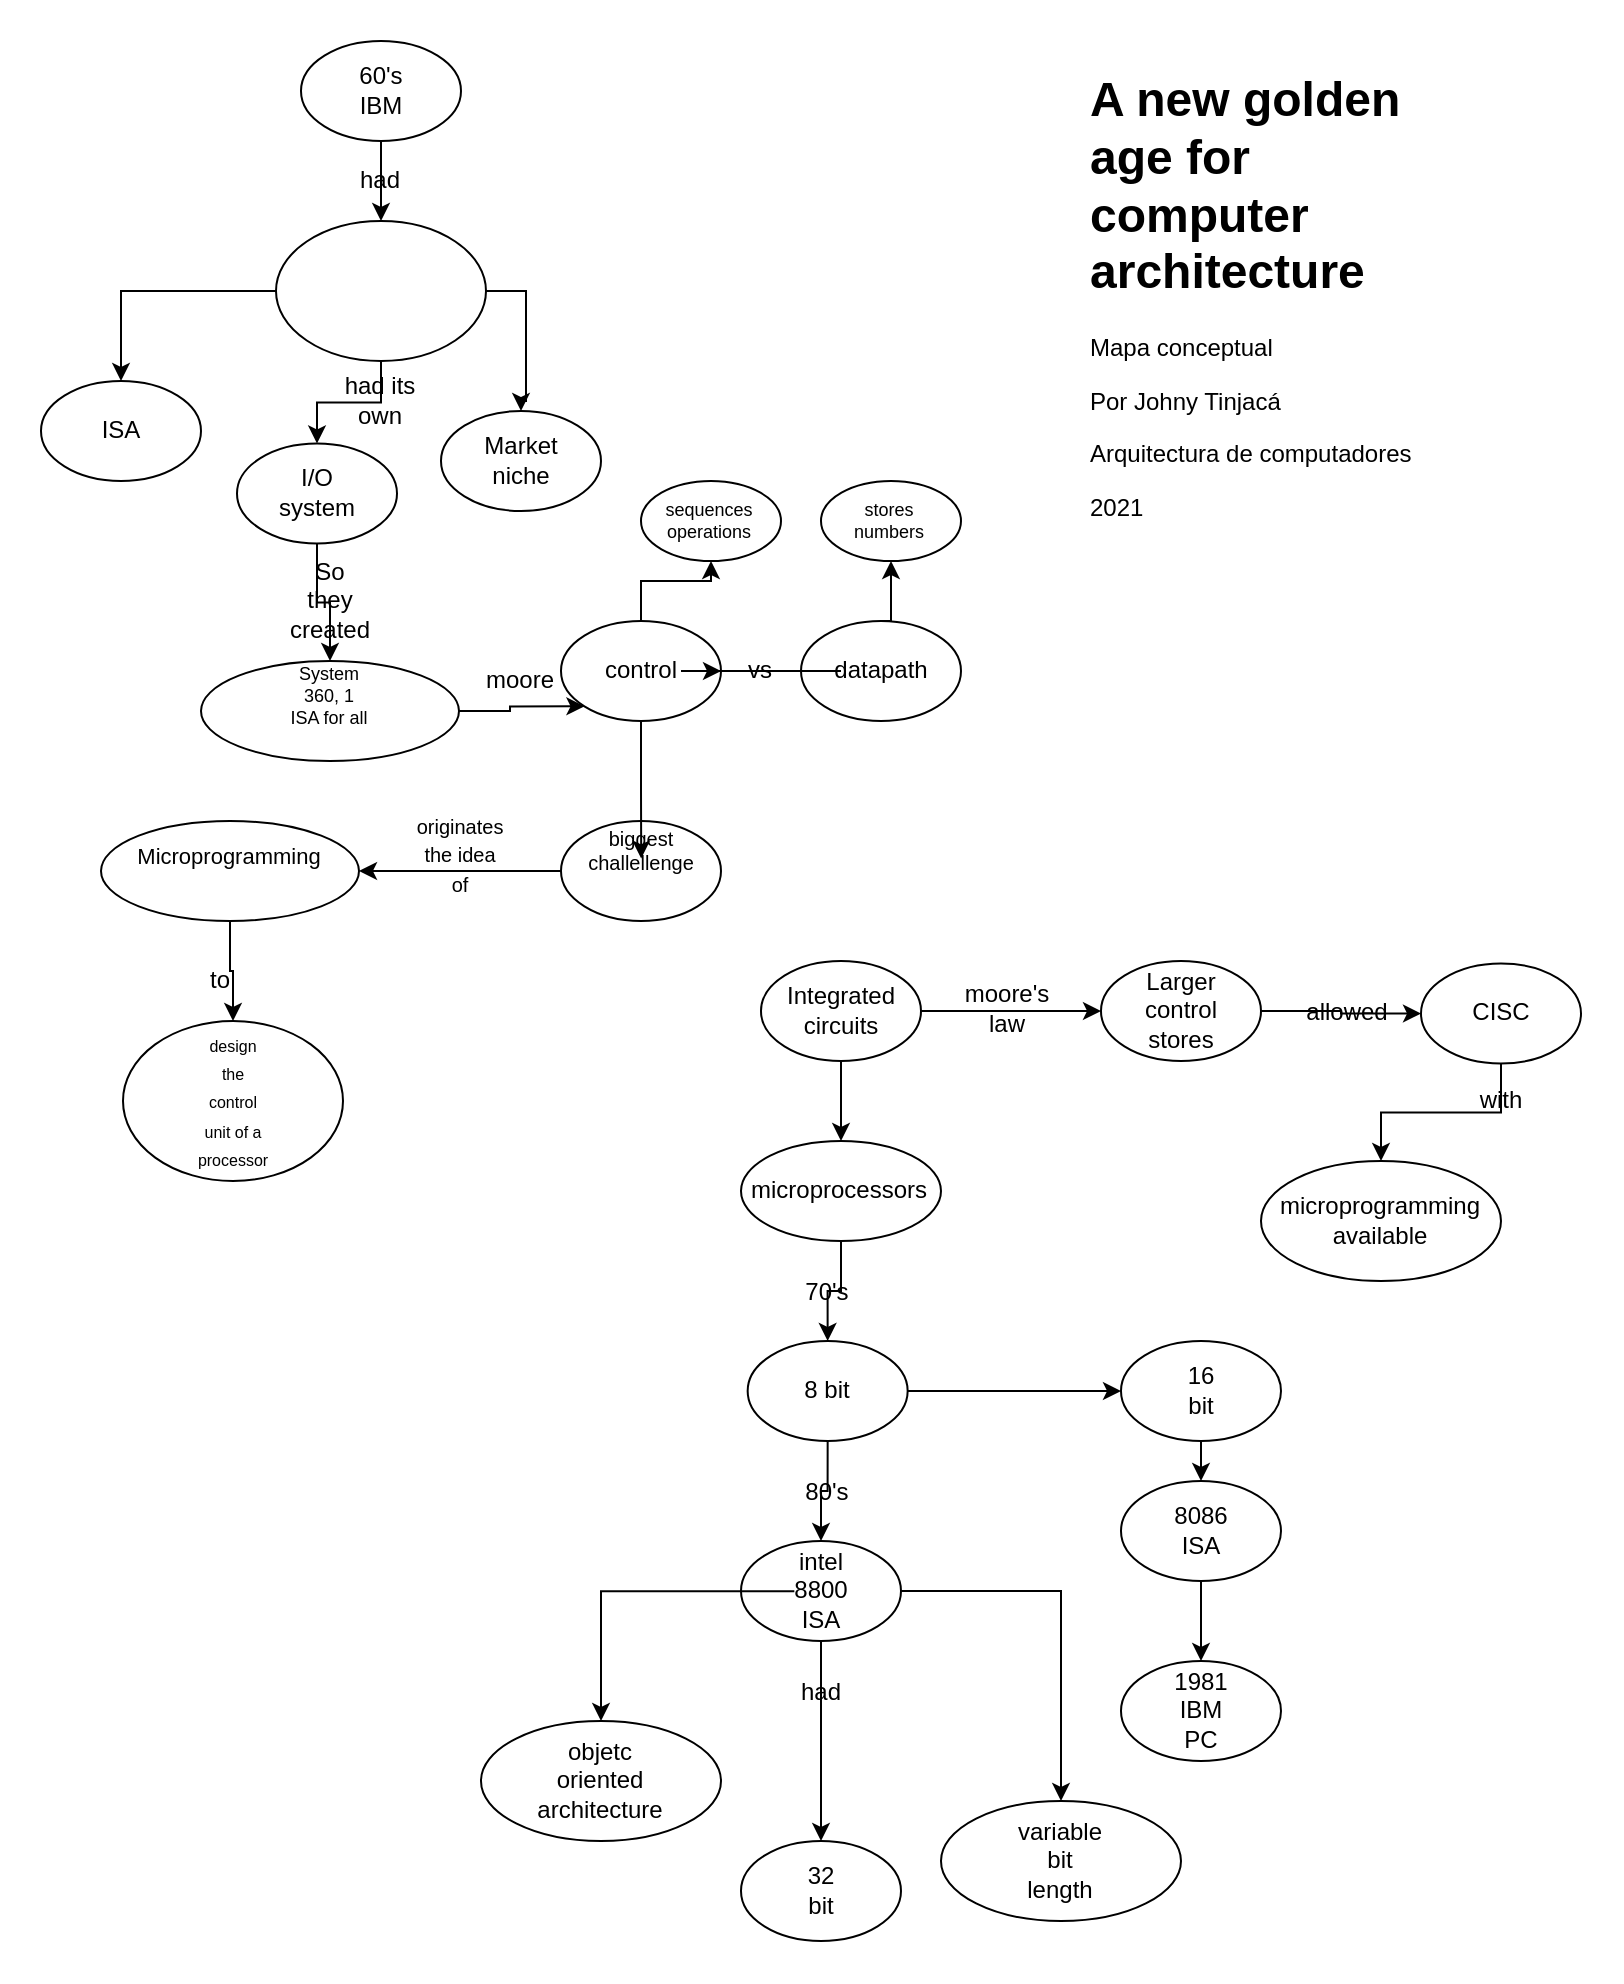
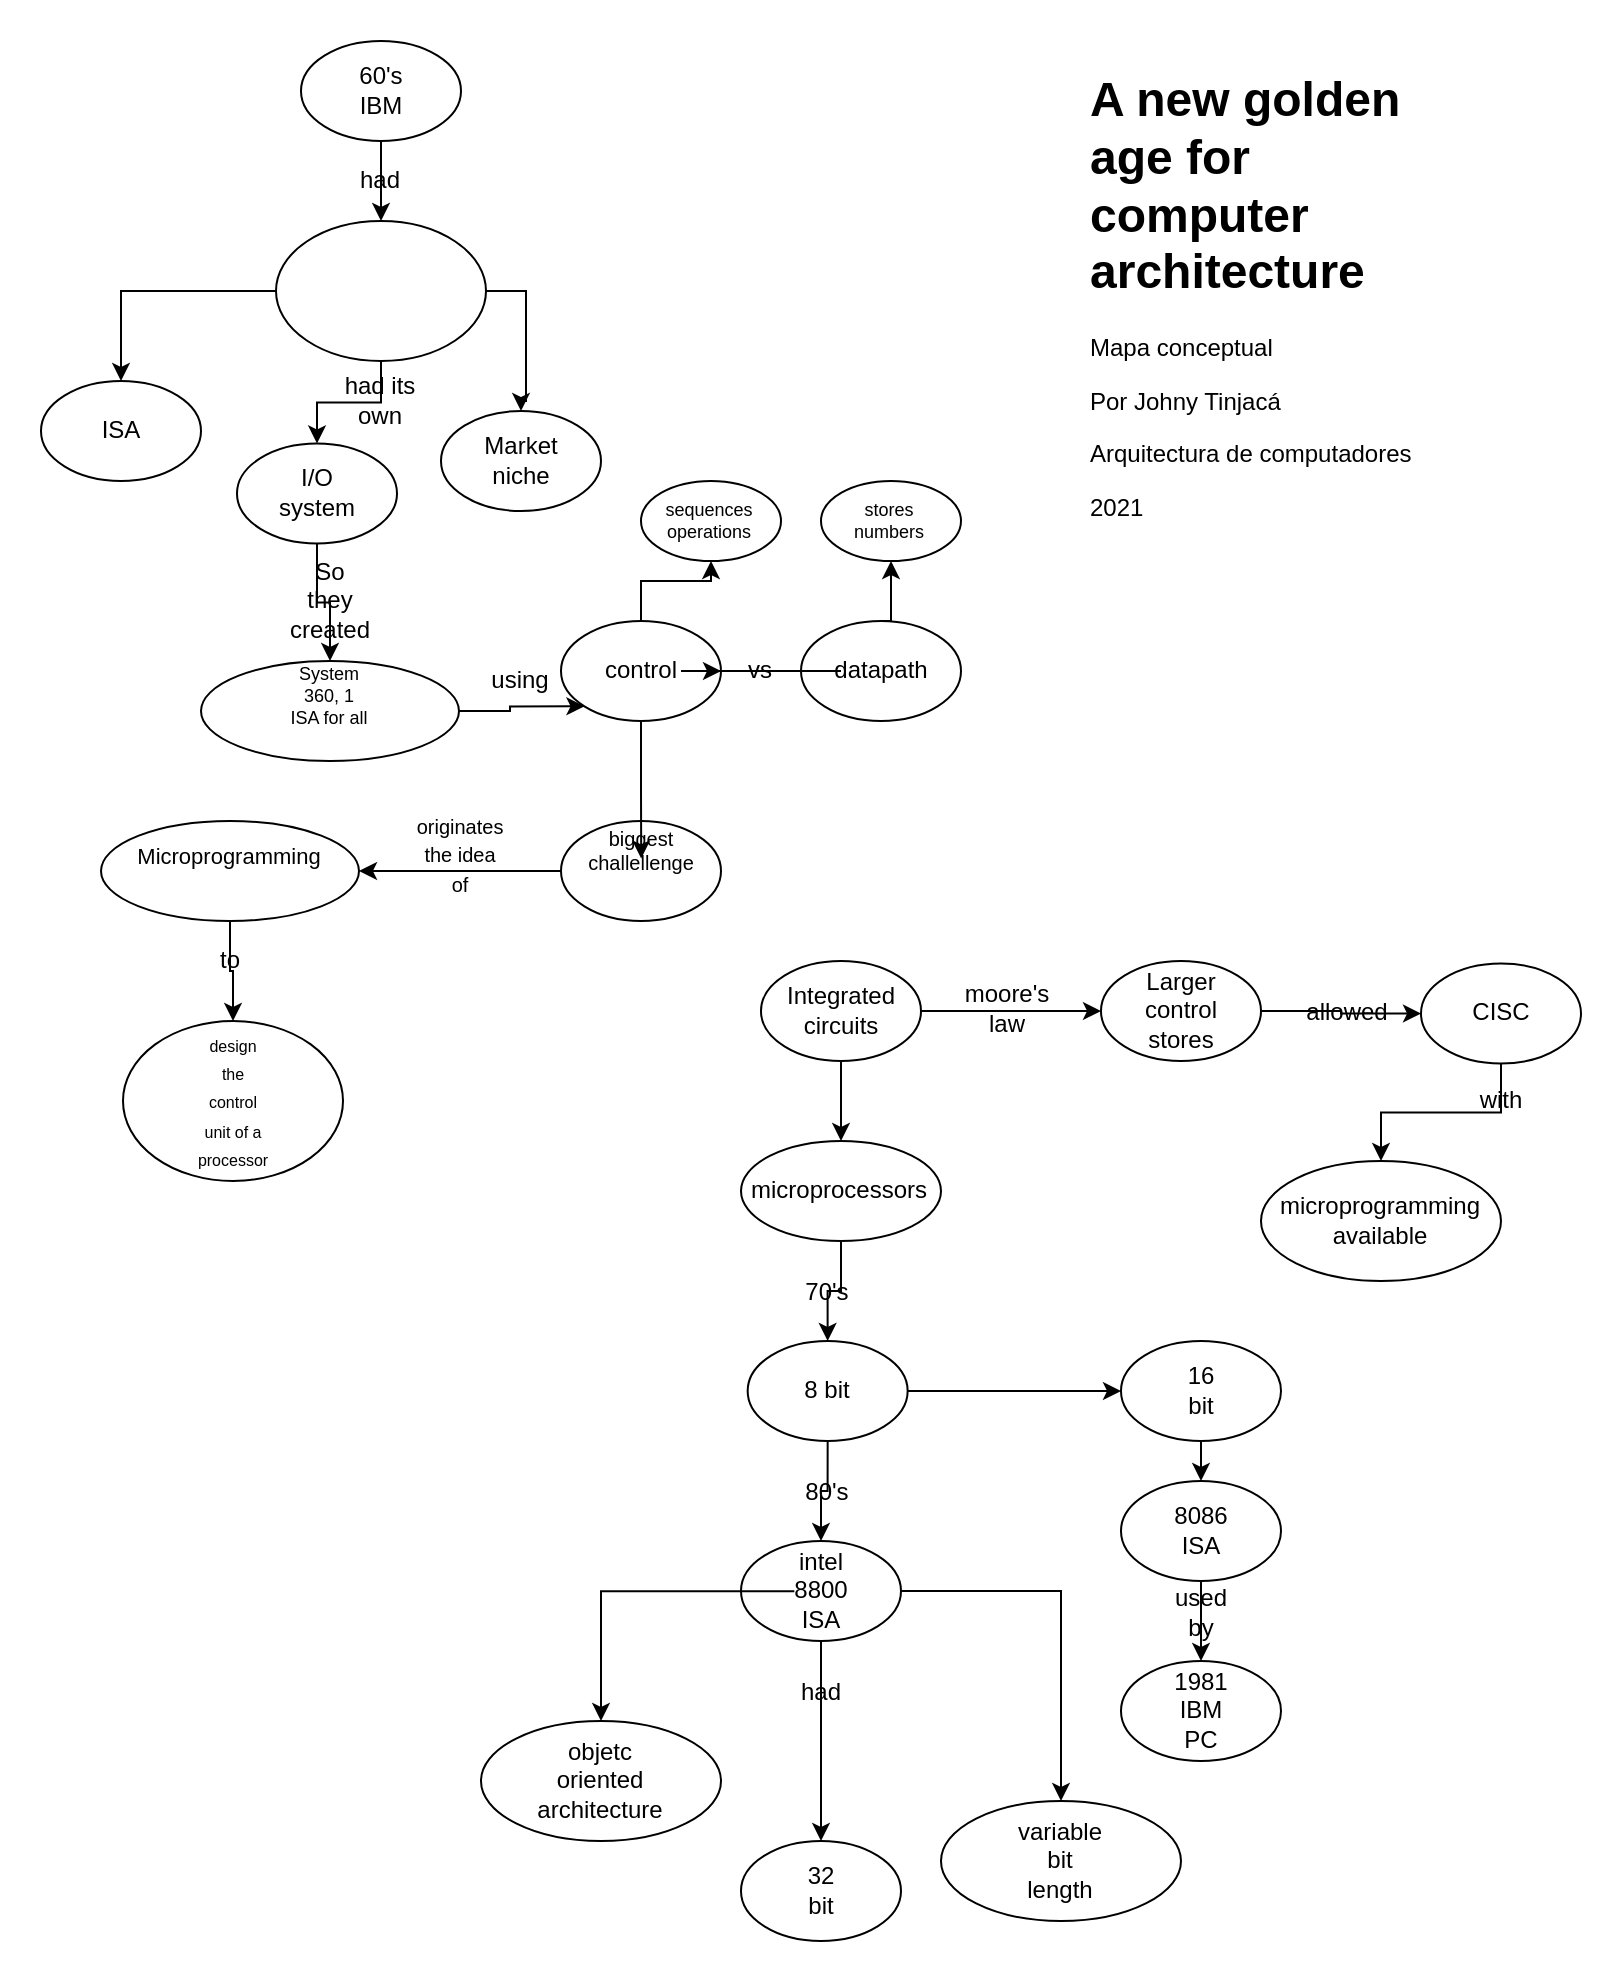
node "moore": label "moore" -> "using"
node "to": moved (220, 981) -> (230, 961)
node "used by": added
